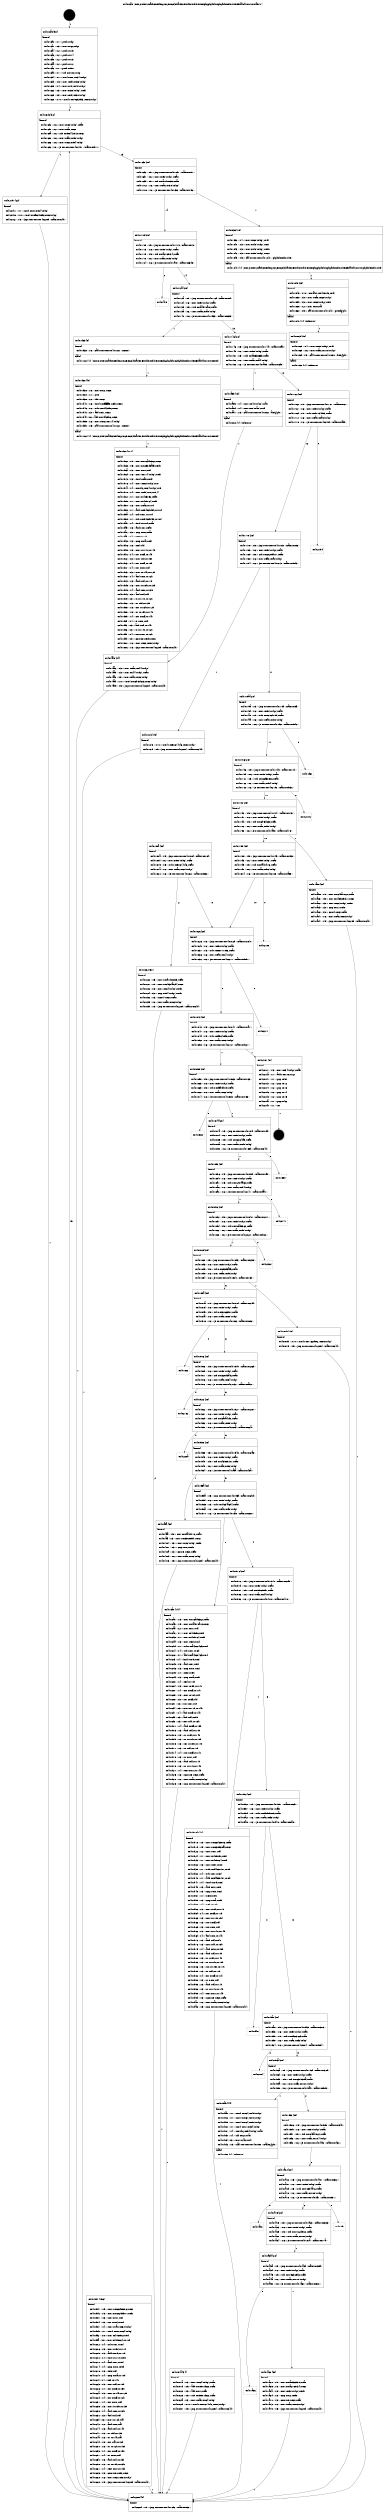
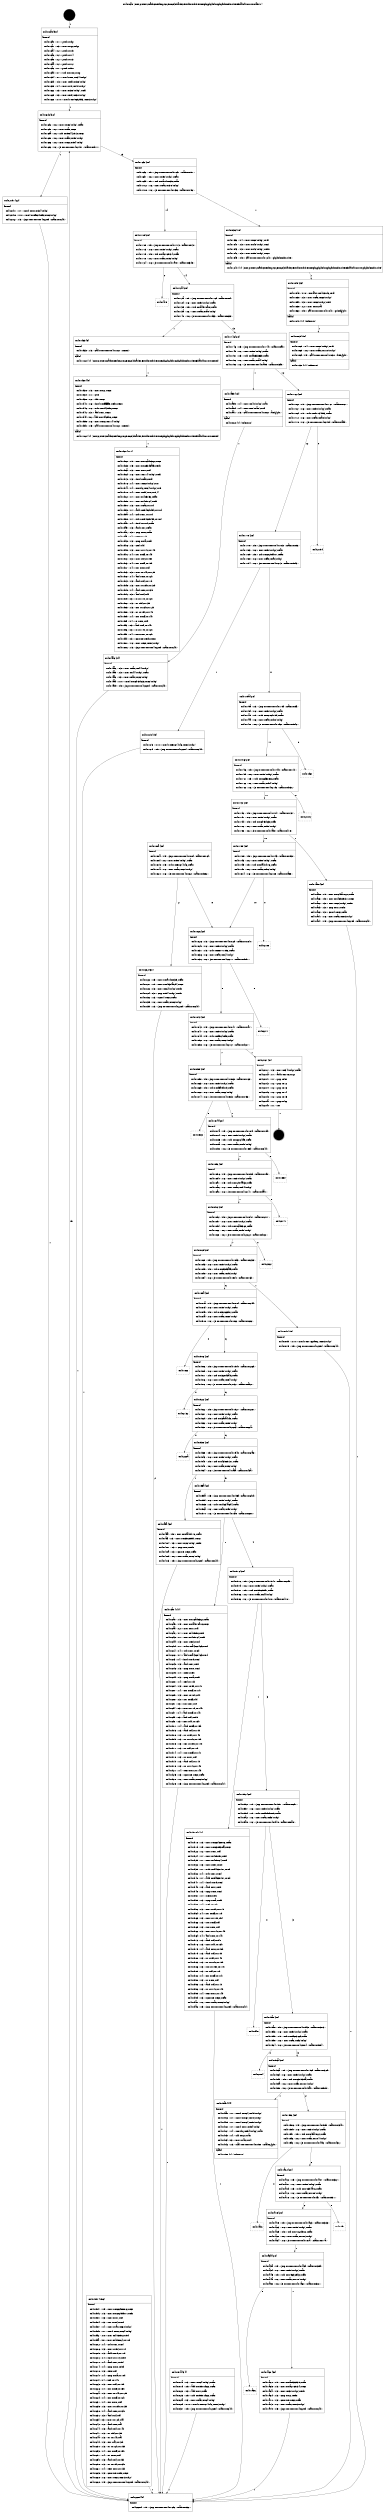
edge "0x401a02 [28]" -> "0x401adc": now "0x4019e6 [28]" -> "0x401adc"
